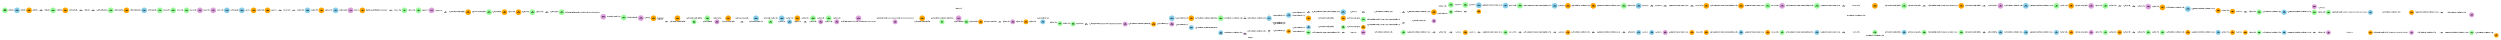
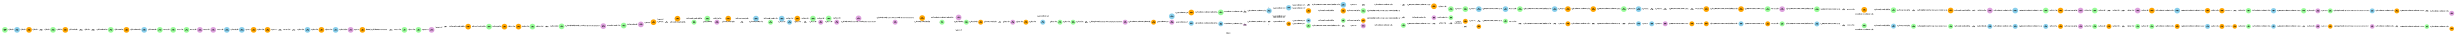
edge "N73066 (rp:94, ep:100)" -> "N73068 (rp:92, ep:98)": now "N73066 (rp:94, ep:100)" -> "N73067 (rp:93, ep:99)"
